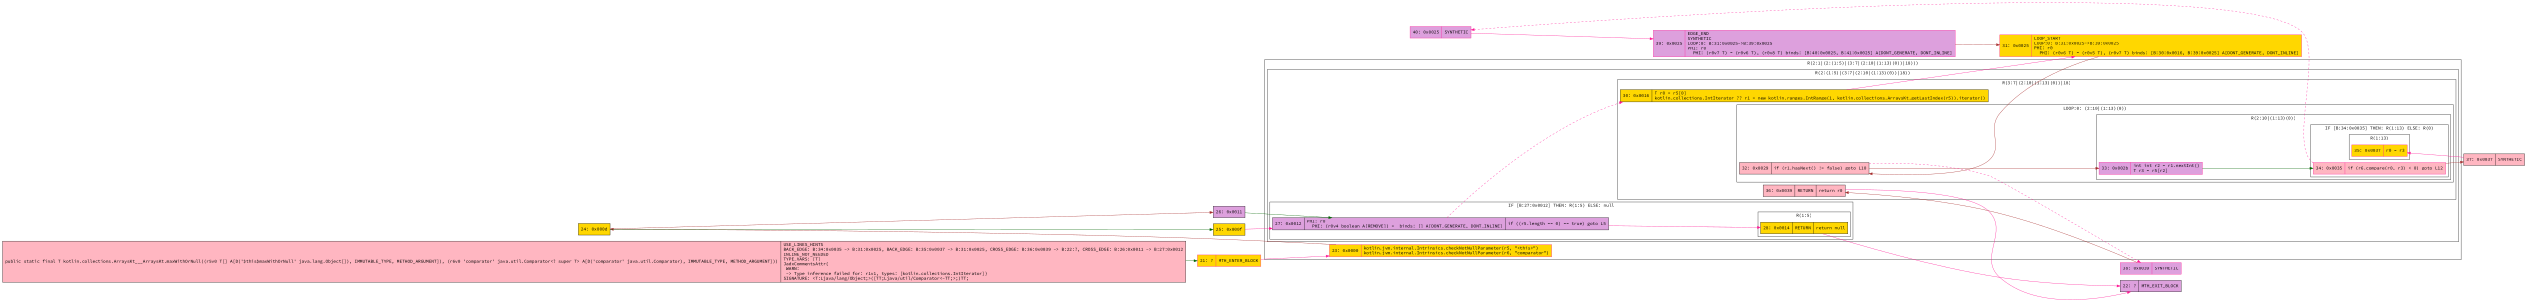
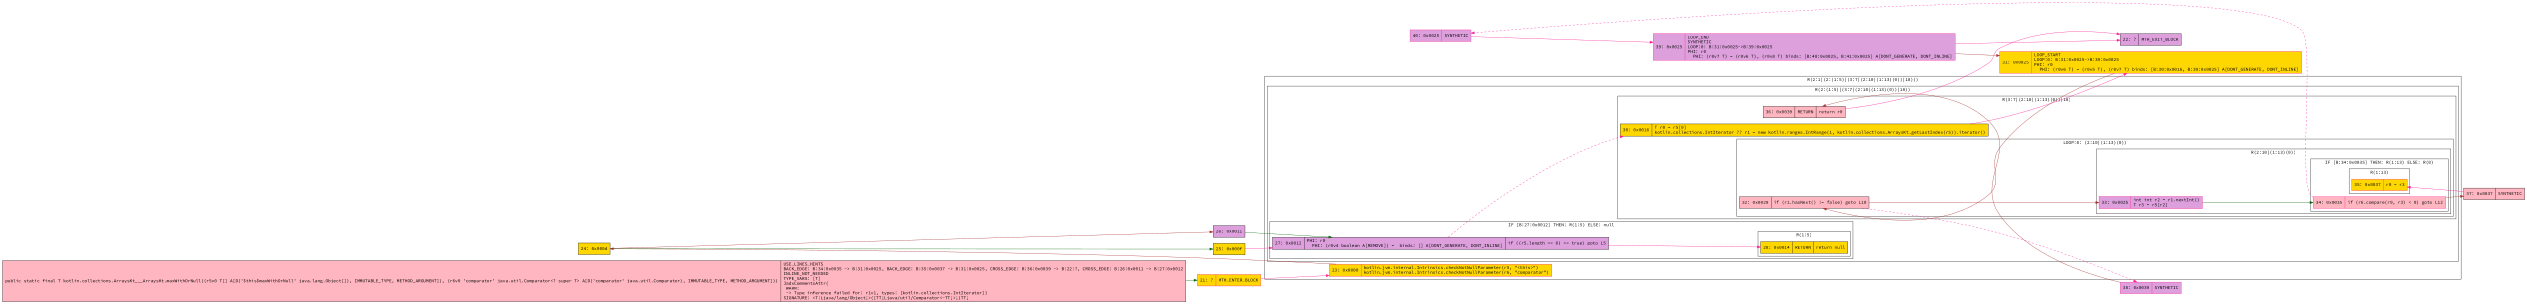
node "39: 0x0025": text "EDGE_END" -> "LOOP_END"
edge "28: 0x0014" -> "22: ?": now "39: 0x0025" -> "22: ?"
